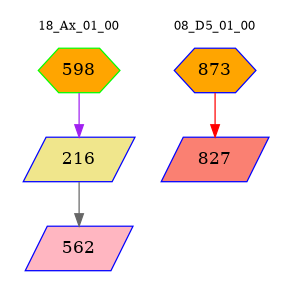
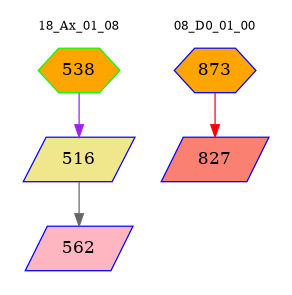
cluster "18_Ax_01_00": label "18_Ax_01_00" -> "18_Ax_01_08"
cluster "08_D5_01_00": label "08_D5_01_00" -> "08_D0_01_00"
node "598": label "598" -> "538"
node "216": label "216" -> "516"
